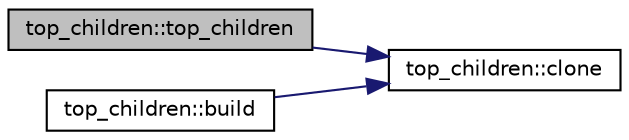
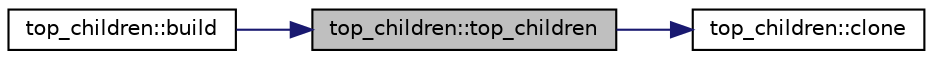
edge "top_children::build" -> "top_children::clone": now "top_children::build" -> "top_children::top_children"
